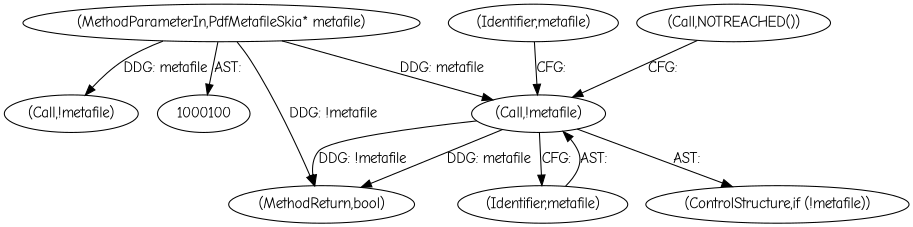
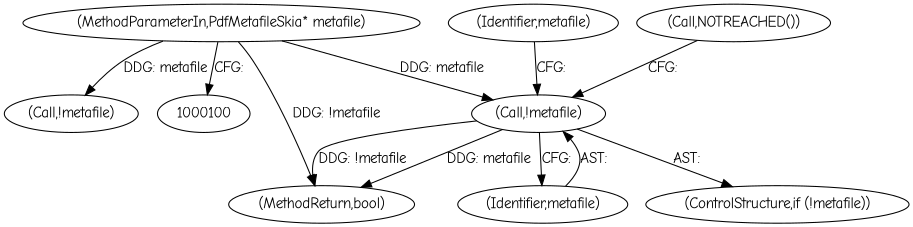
edge "(MethodParameterIn,PdfMetafileSkia* metafile)" -> "1000100": label "AST: " -> "CFG: "
